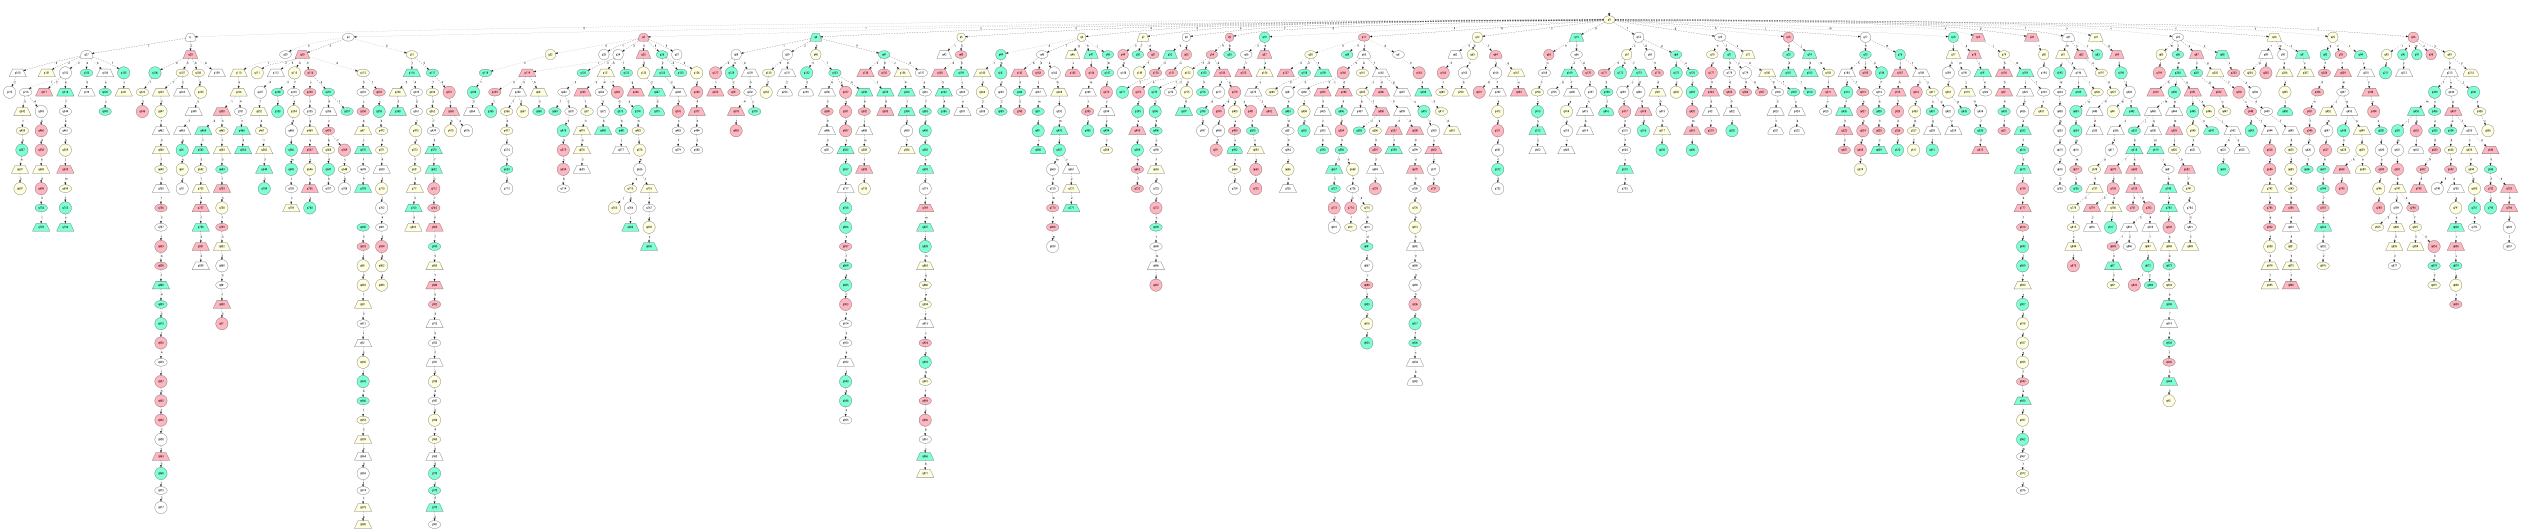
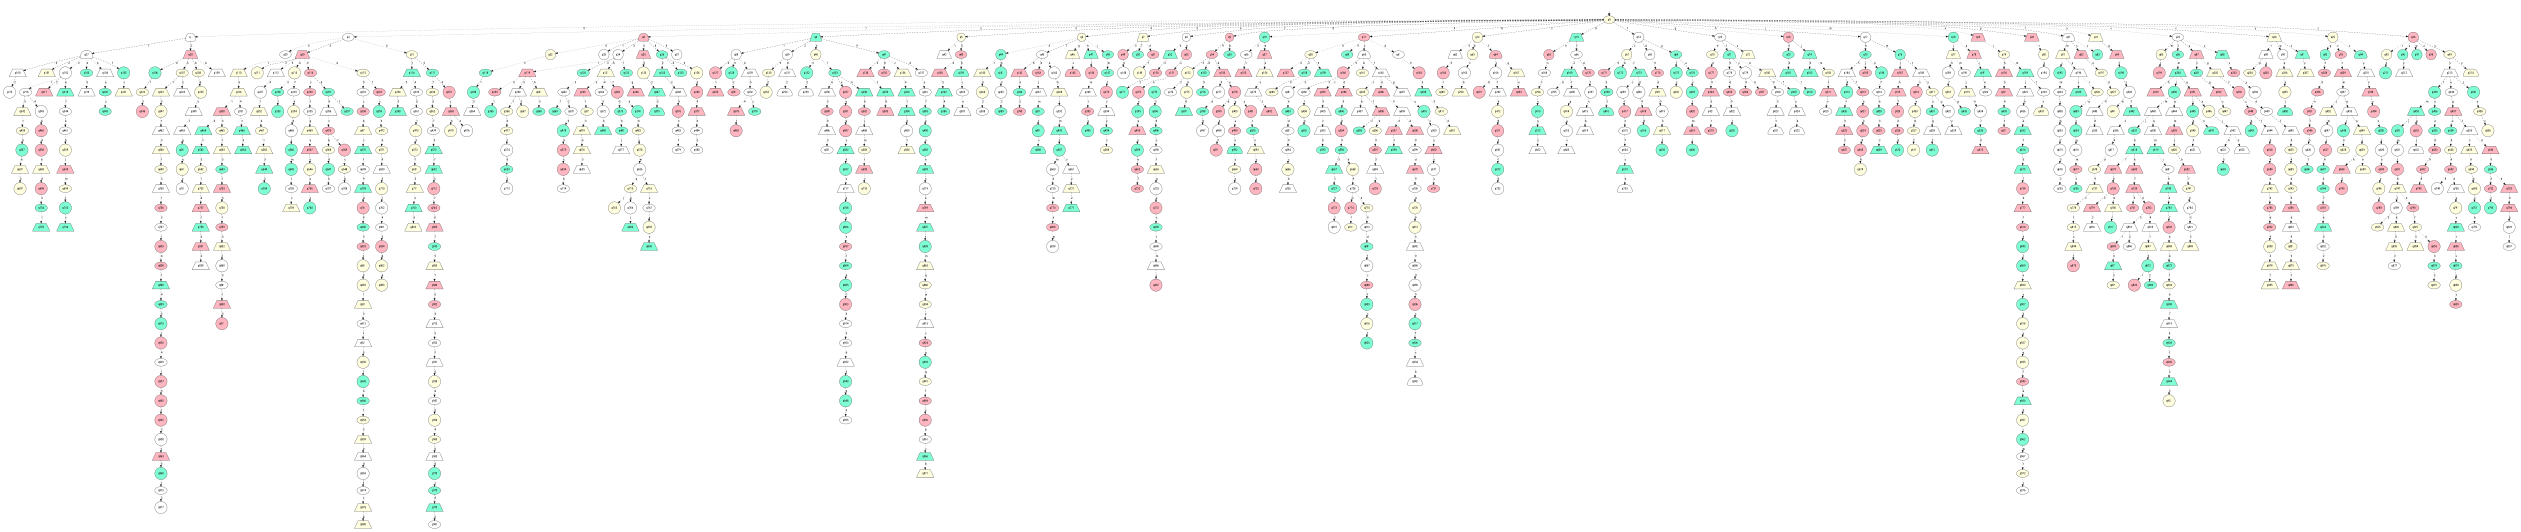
edge "q152" -> "q273": removed, label "1"
node "q761": added
